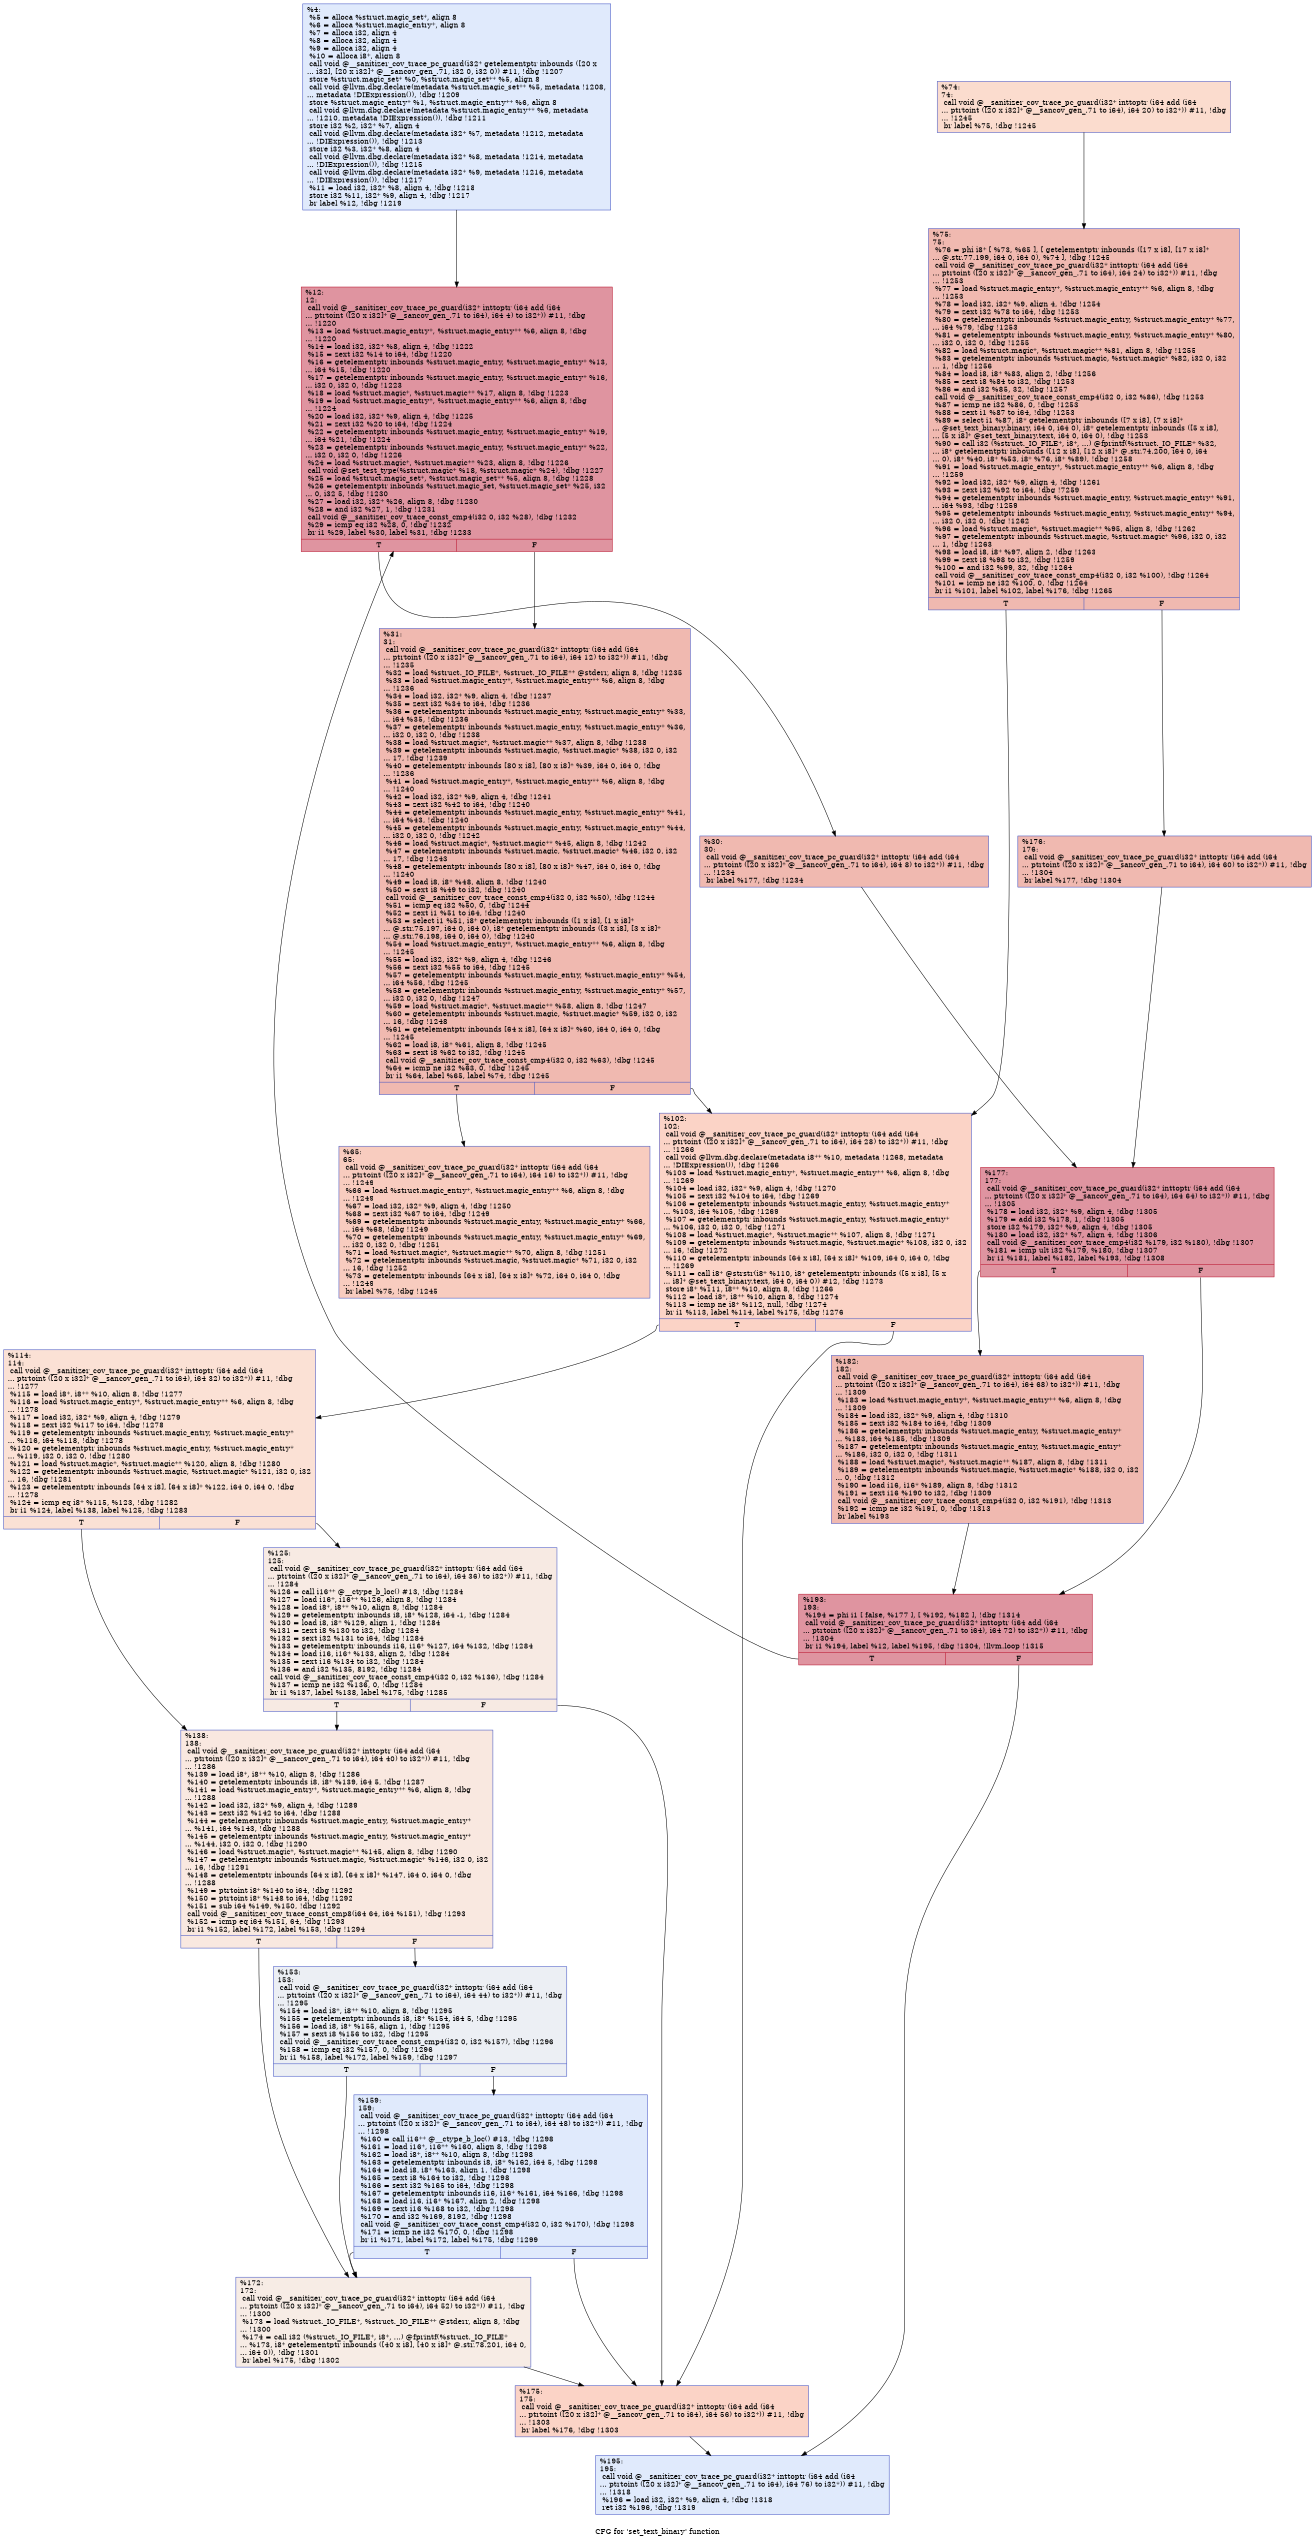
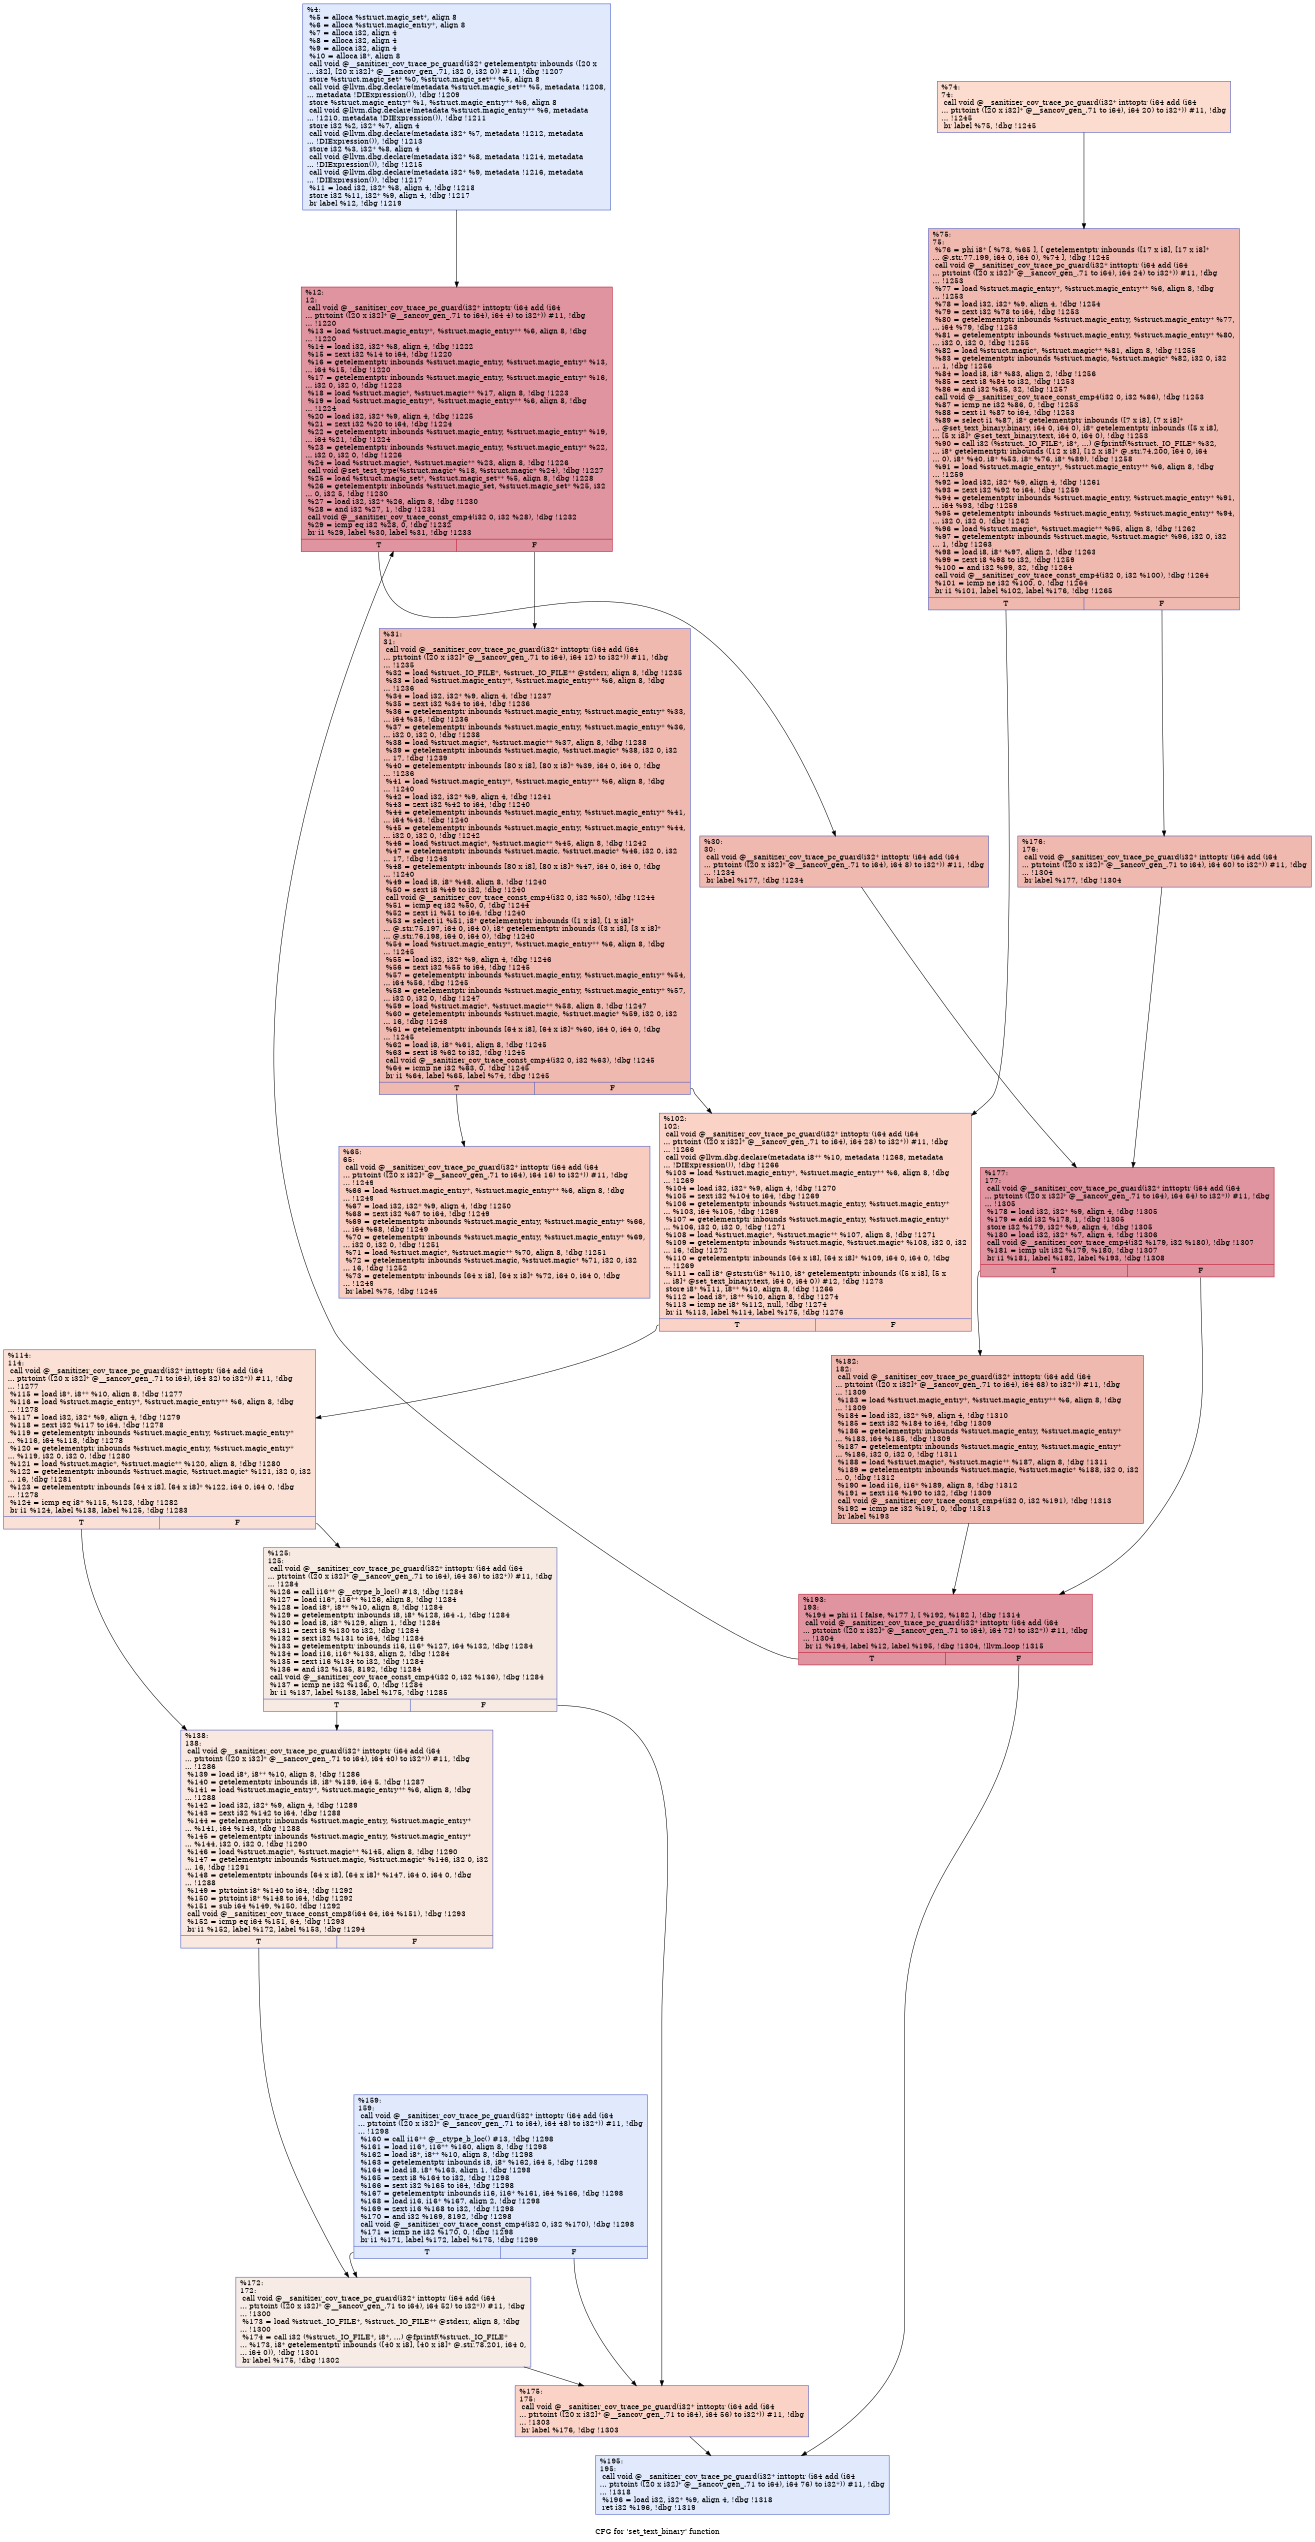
node "%75:": text "%93 = zext i32 %92 to i64, !dbg !7259" -> "%93 = zext i32 %92 to i64, !dbg !1259"
node "%182:": color #3d50c3ff -> #b70d28ff
edge "%102:" -> "%175:": removed
node "%153:": removed
